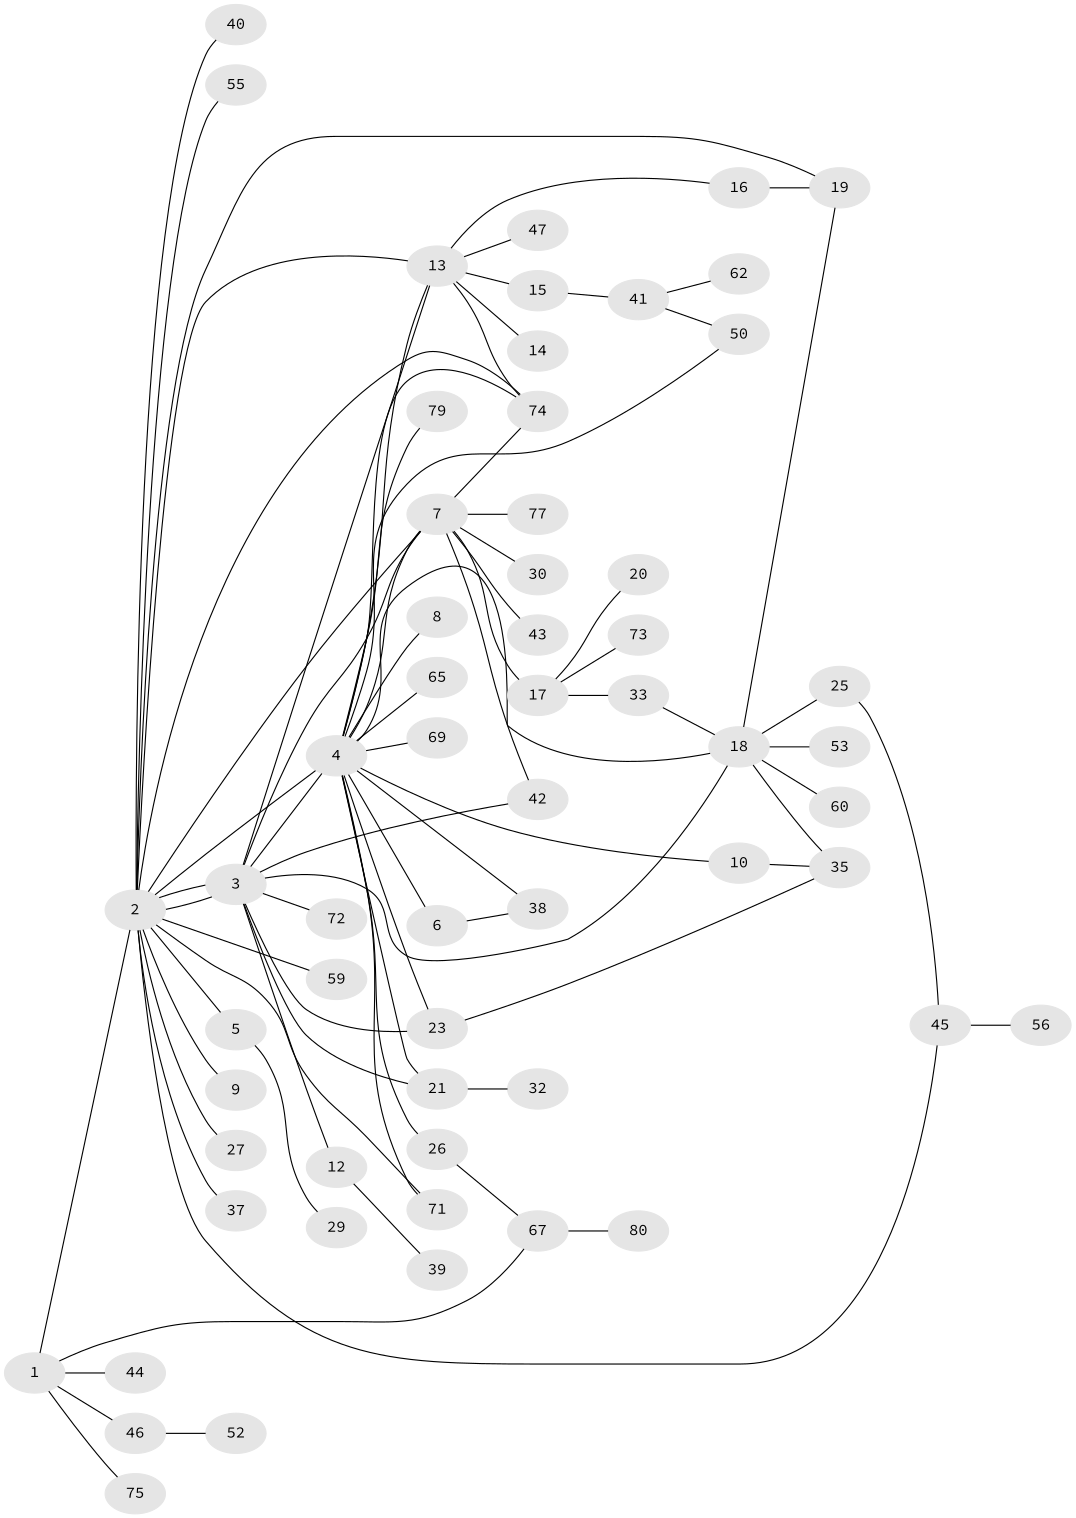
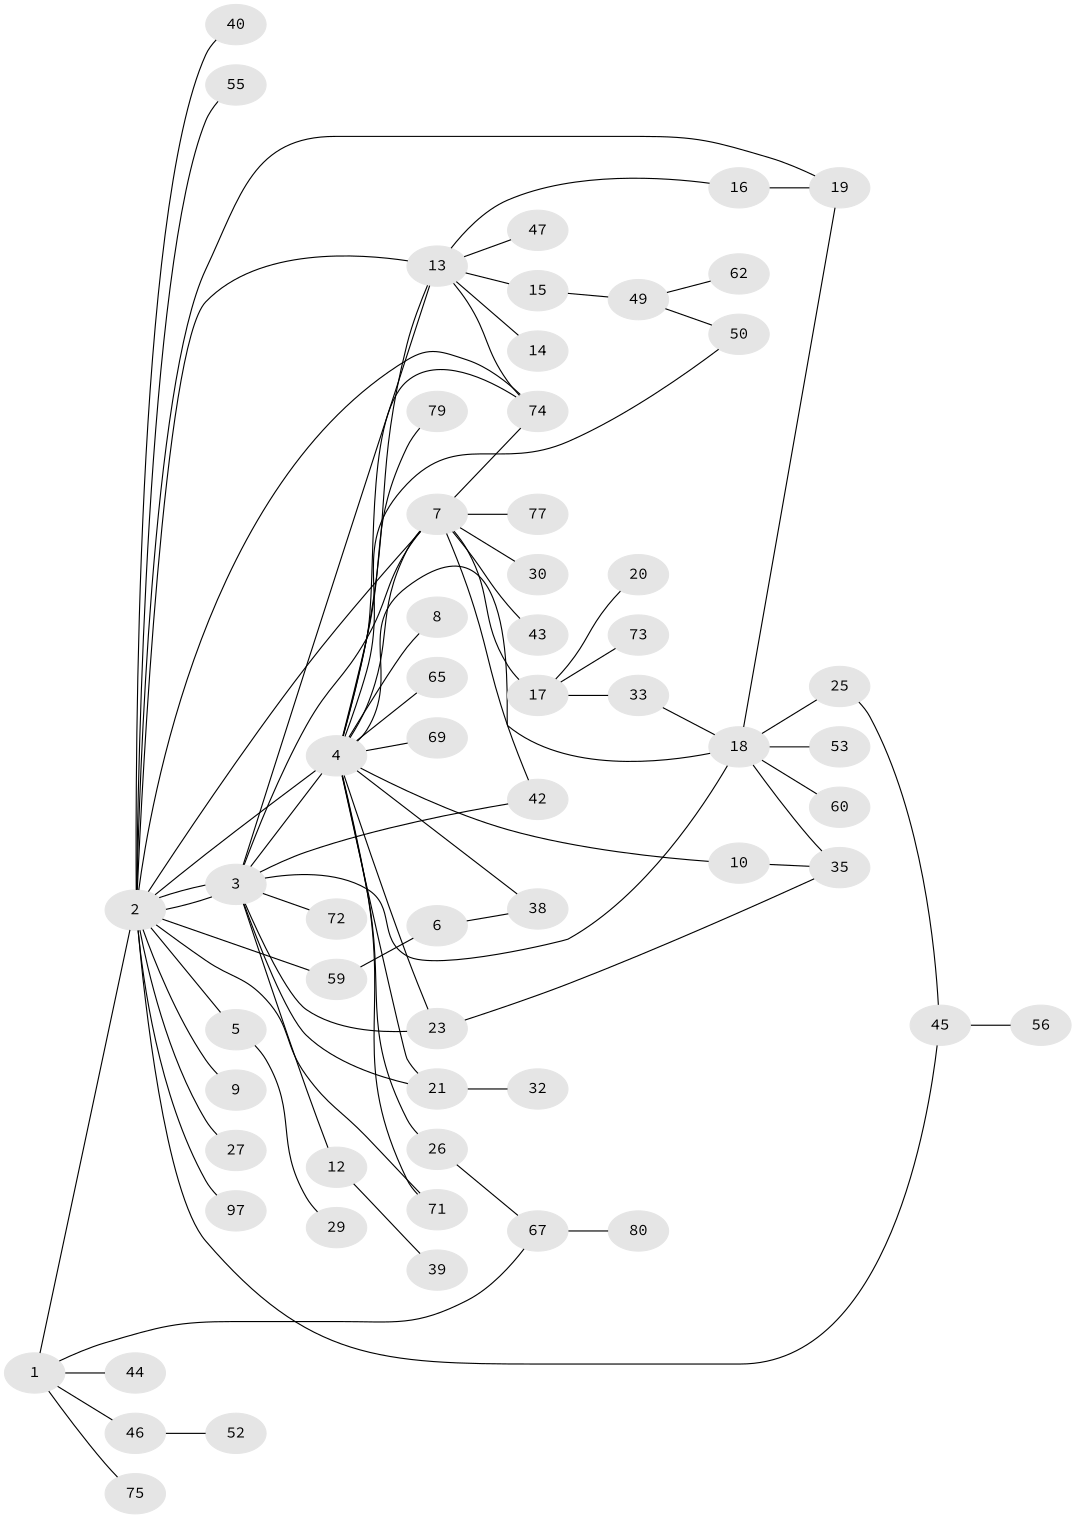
node "41": label "41" -> "49"
edge "4" -- "6": now "59" -- "6"
node "37": label "37" -> "97"
